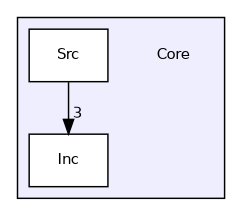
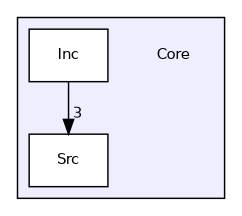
edge "Src" -> "Inc": reversed
